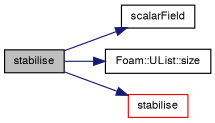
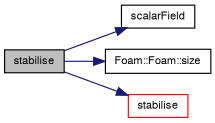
node "Foam::UList::size": label "Foam::UList::size" -> "Foam::Foam::size"
